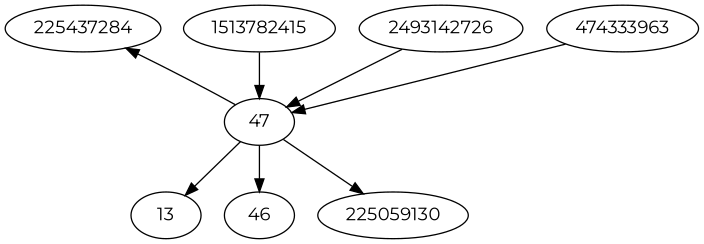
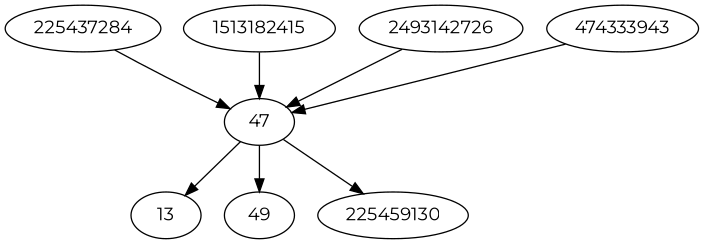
node "1513782415": label "1513782415" -> "1513182415"
node "474333963": label "474333963" -> "474333943"
edge "47" -> "225437284": reversed
node "46": label "46" -> "49"
node "225059130": label "225059130" -> "225459130"
